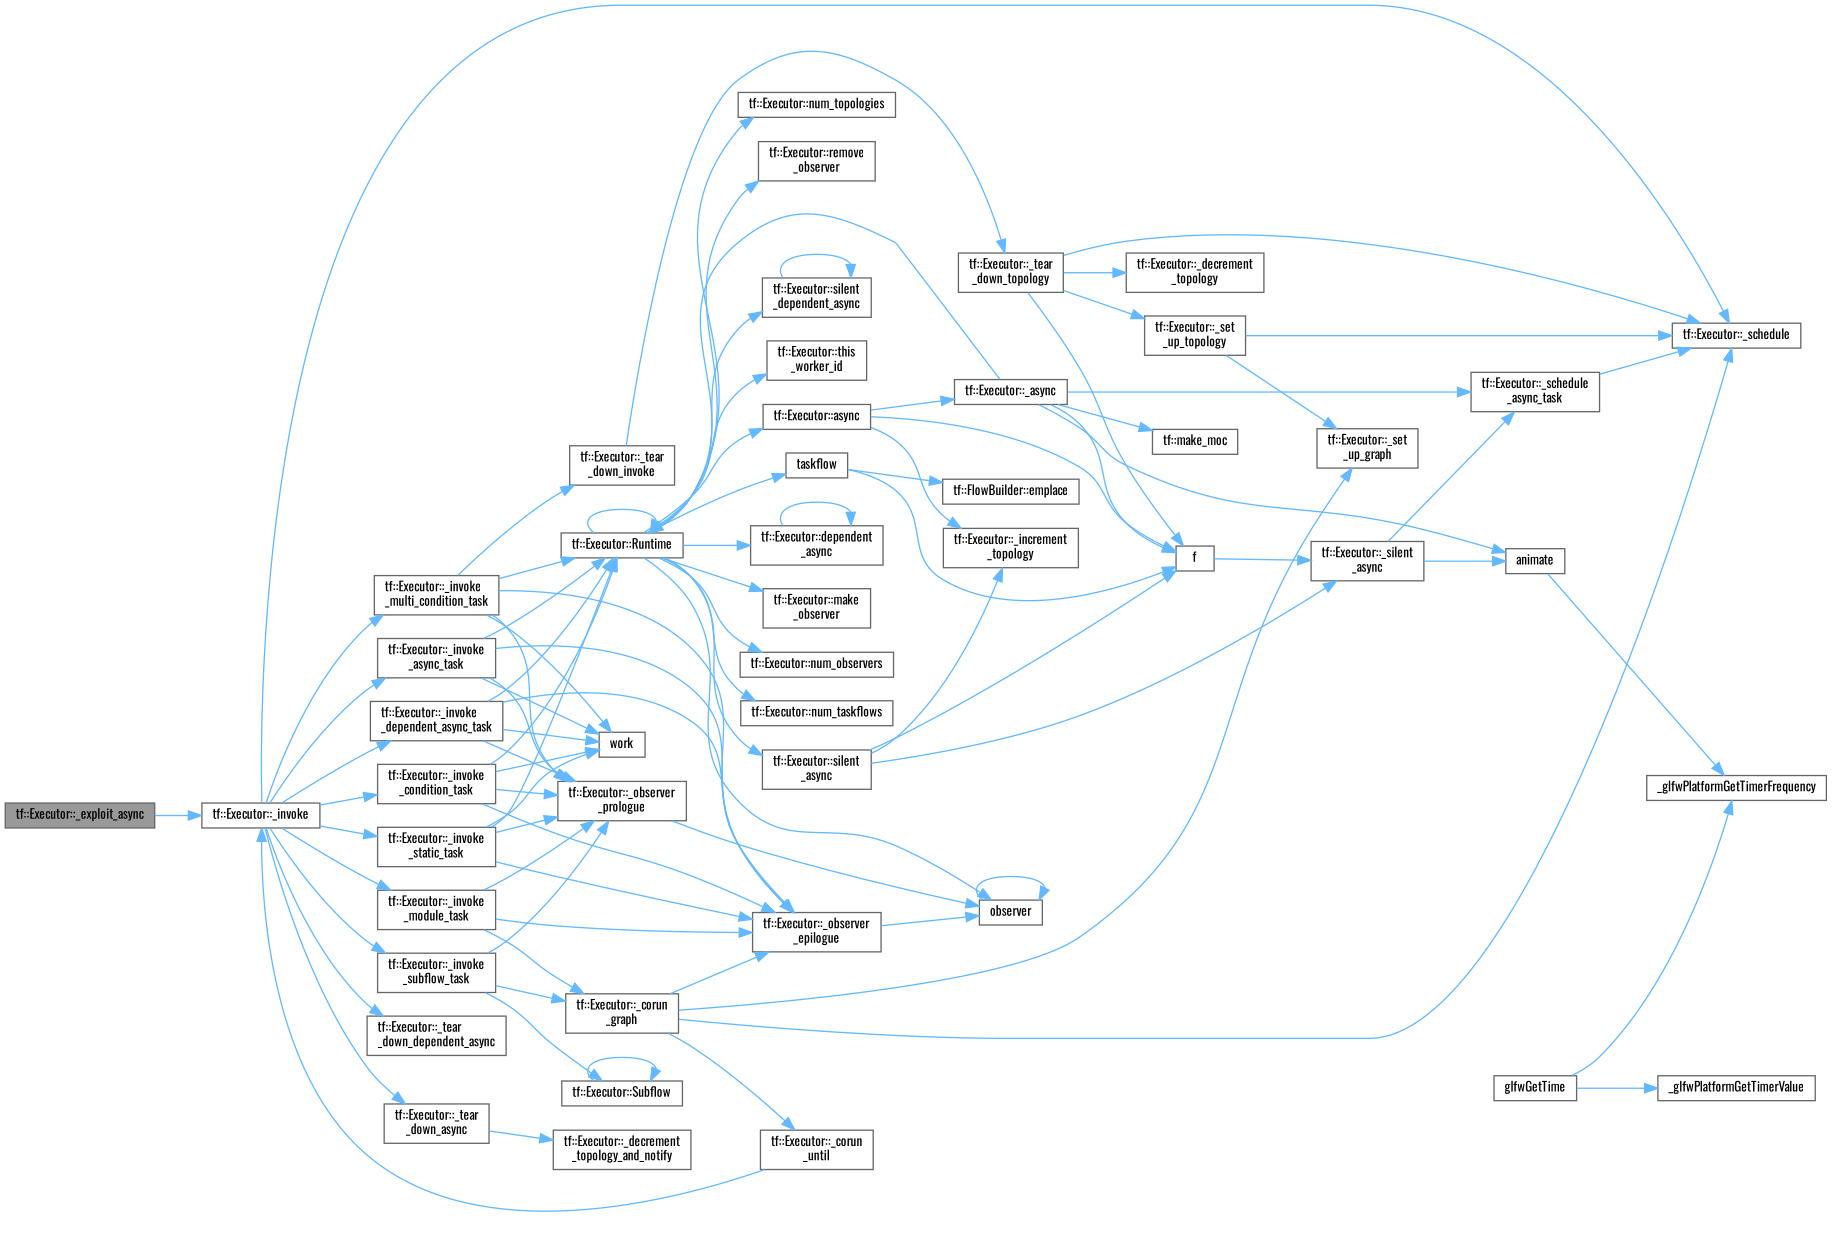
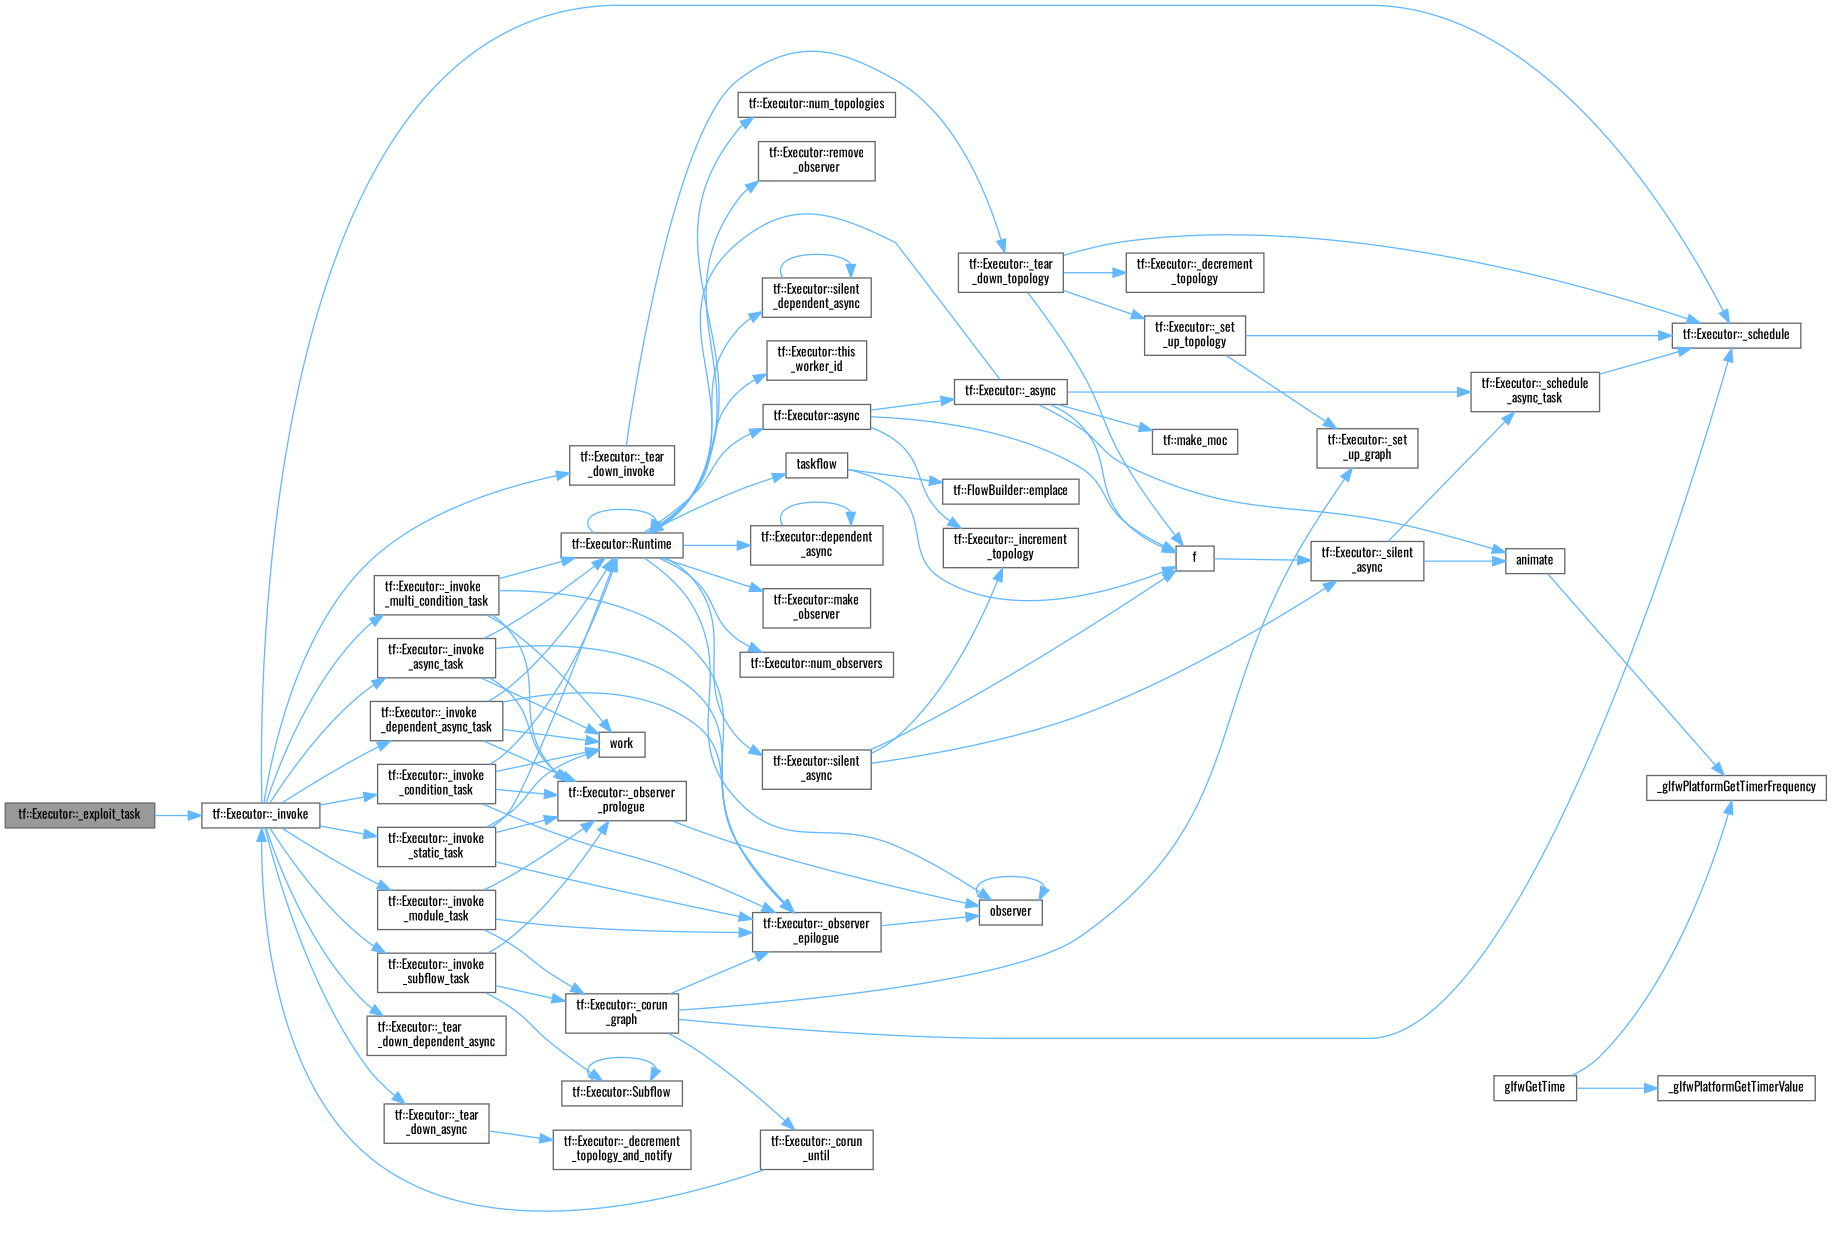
edge "tf::Executor::_invoke _multi_condition_task" -> "tf::Executor::_tear _down_invoke": now "tf::Executor::_invoke" -> "tf::Executor::_tear _down_invoke"
node "tf::Executor::num_taskflows": removed
node "tf::Executor::_exploit_async": label "tf::Executor::_exploit_async" -> "tf::Executor::_exploit_task"
